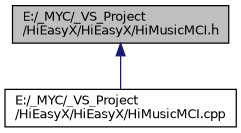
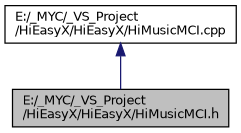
edge "E:/_MYC/_VS_Project /HiEasyX/HiEasyX/HiMusicMCI.cpp" -> "E:/_MYC/_VS_Project /HiEasyX/HiEasyX/HiMusicMCI.h": reversed
